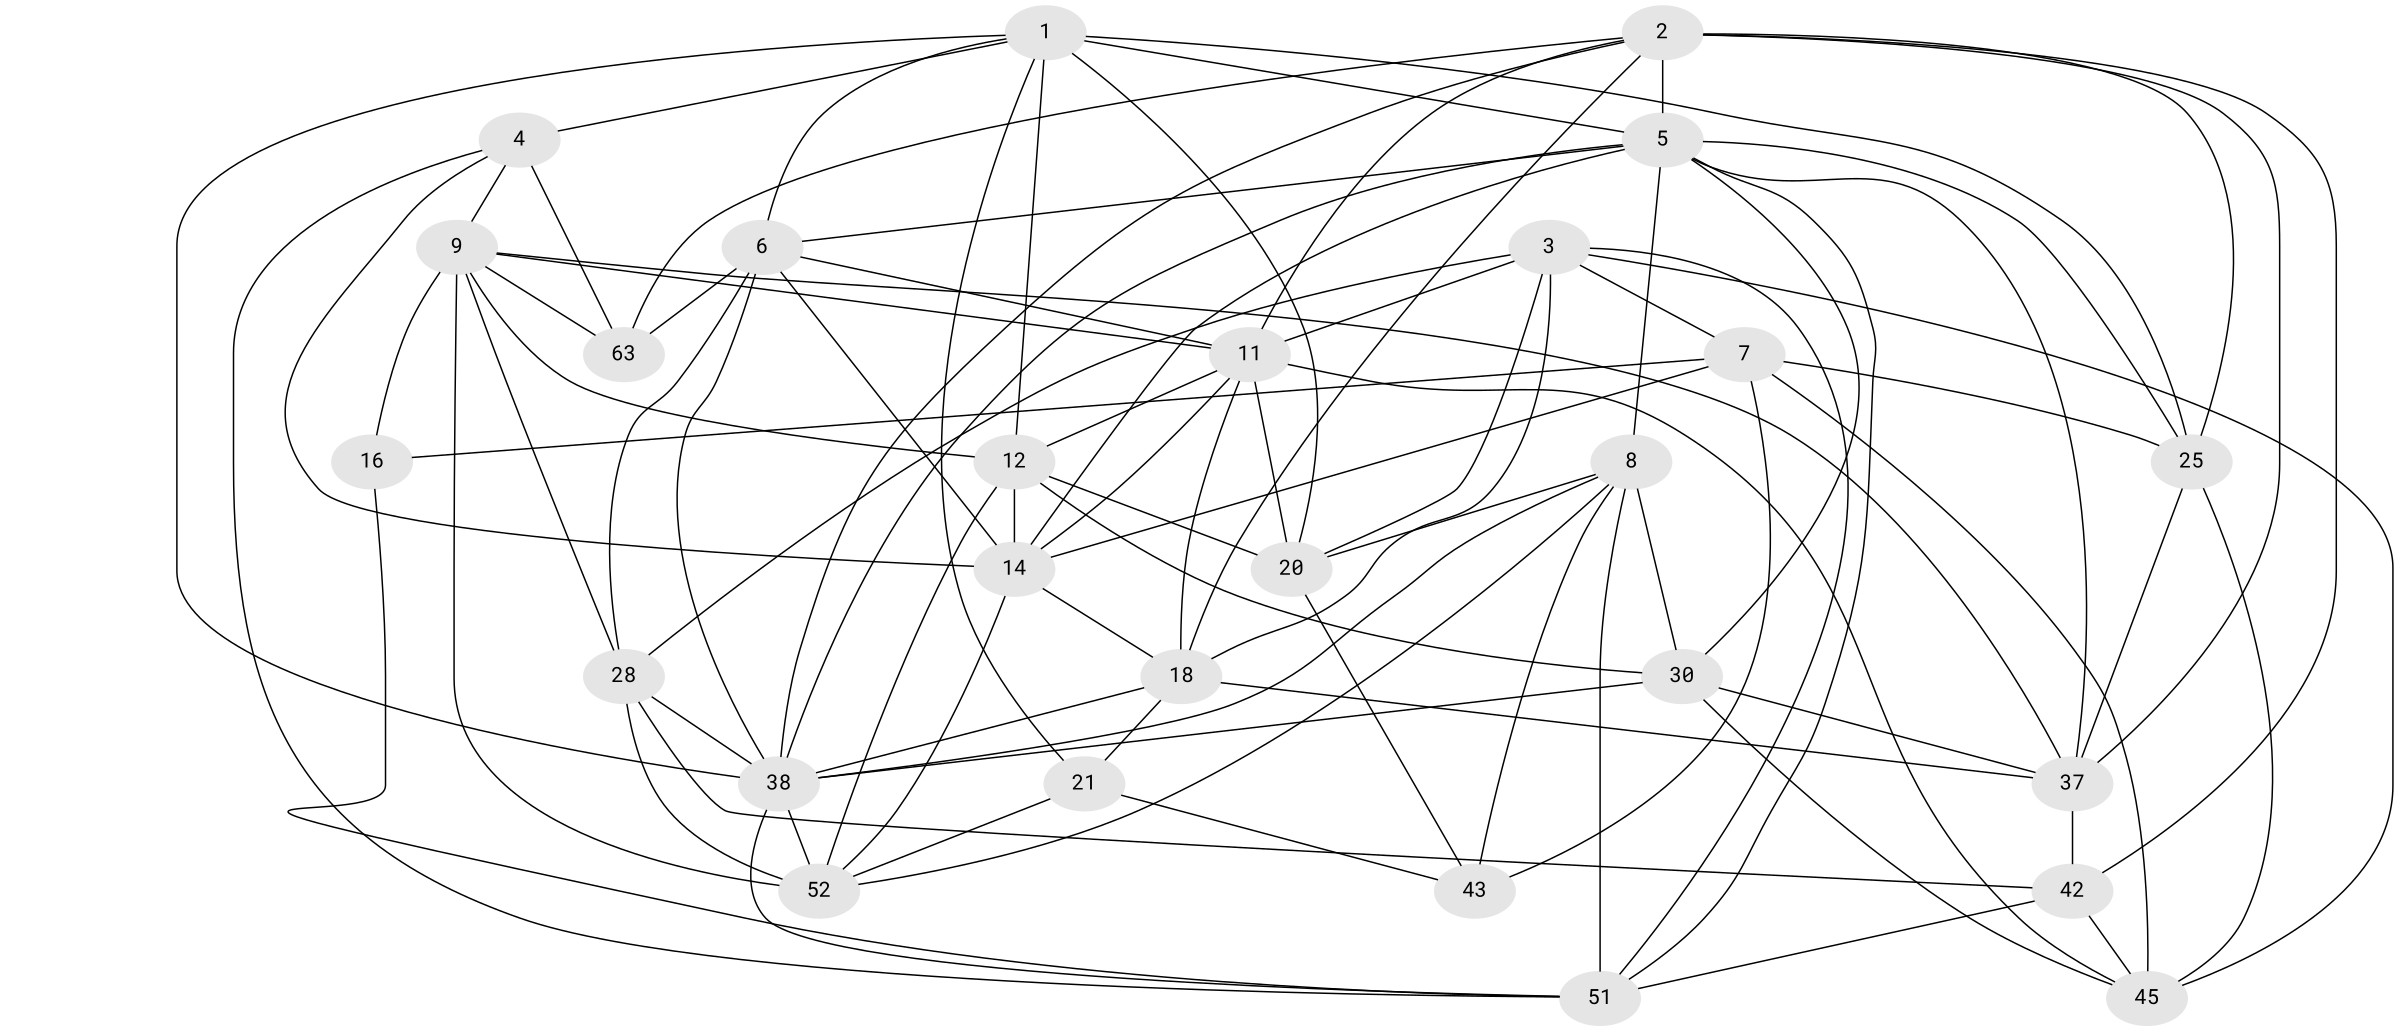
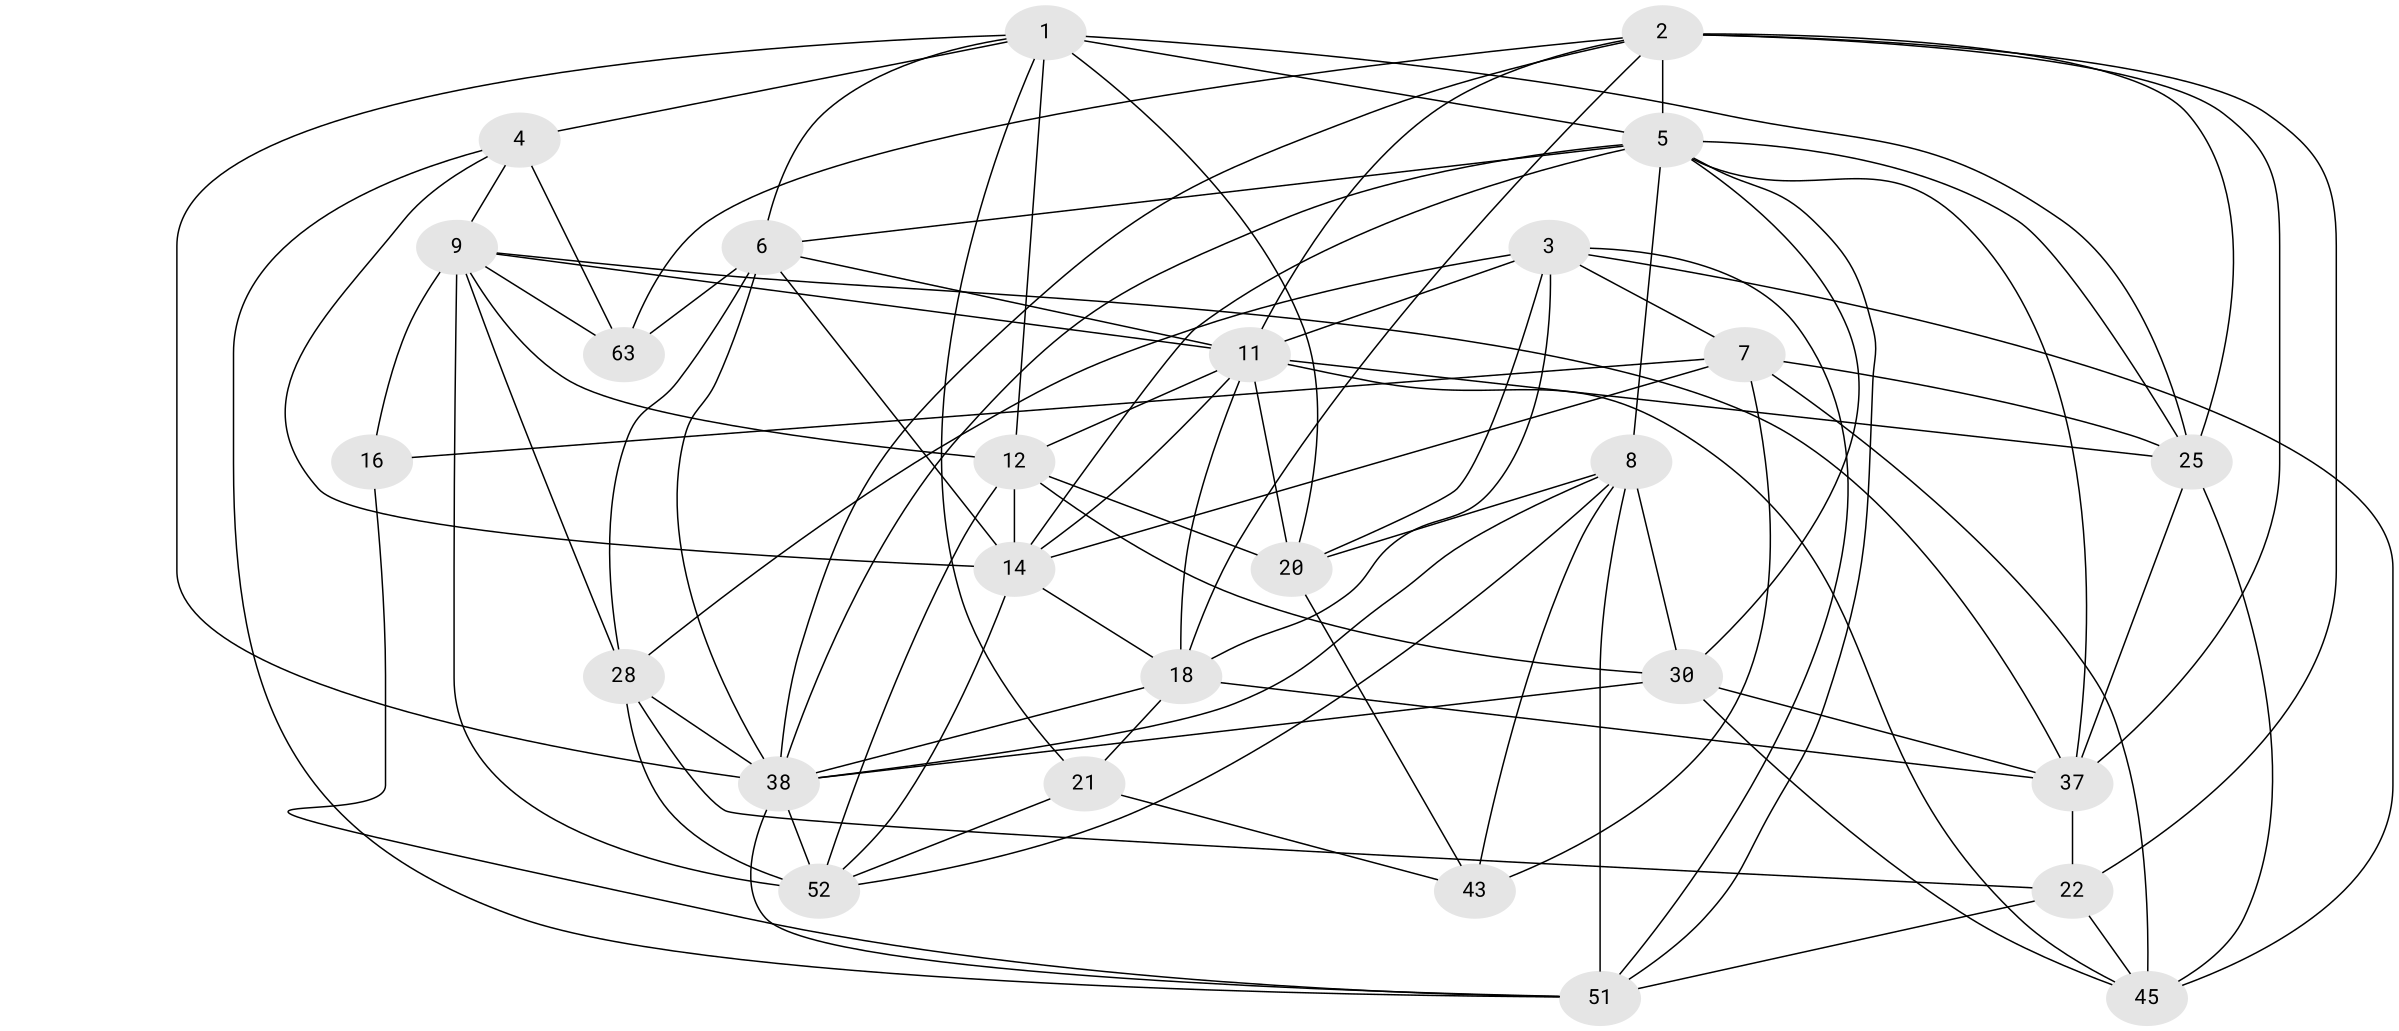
edge "11" -- "25": added
node "42": label "42" -> "22"
